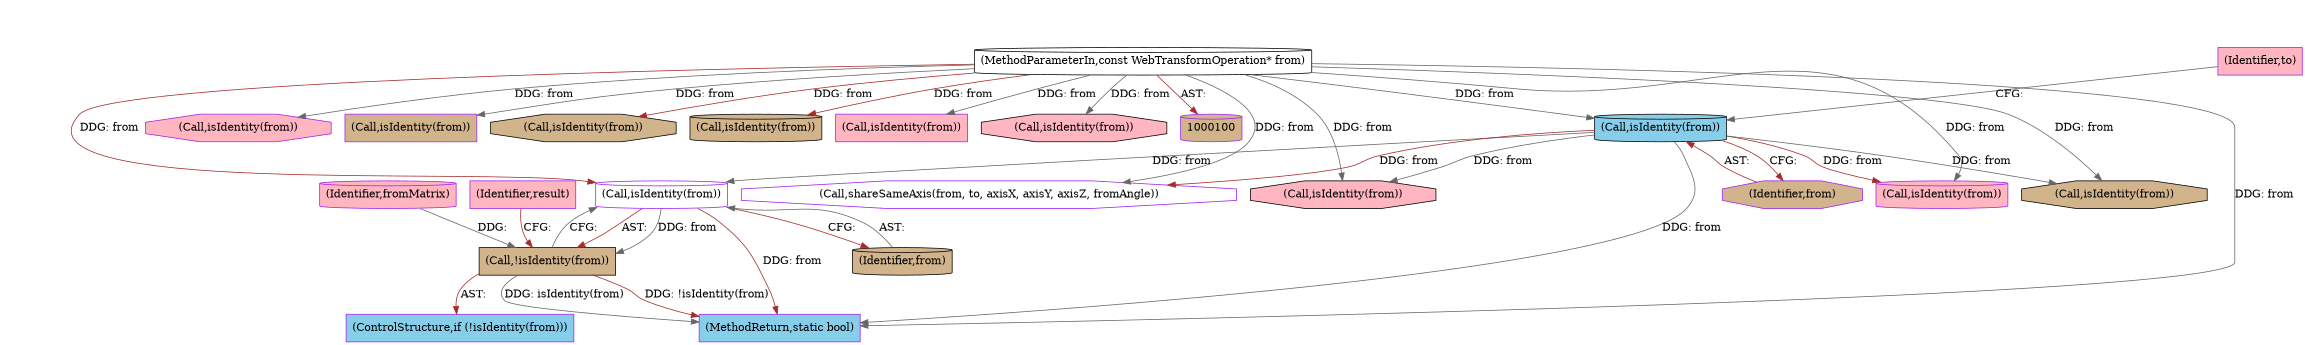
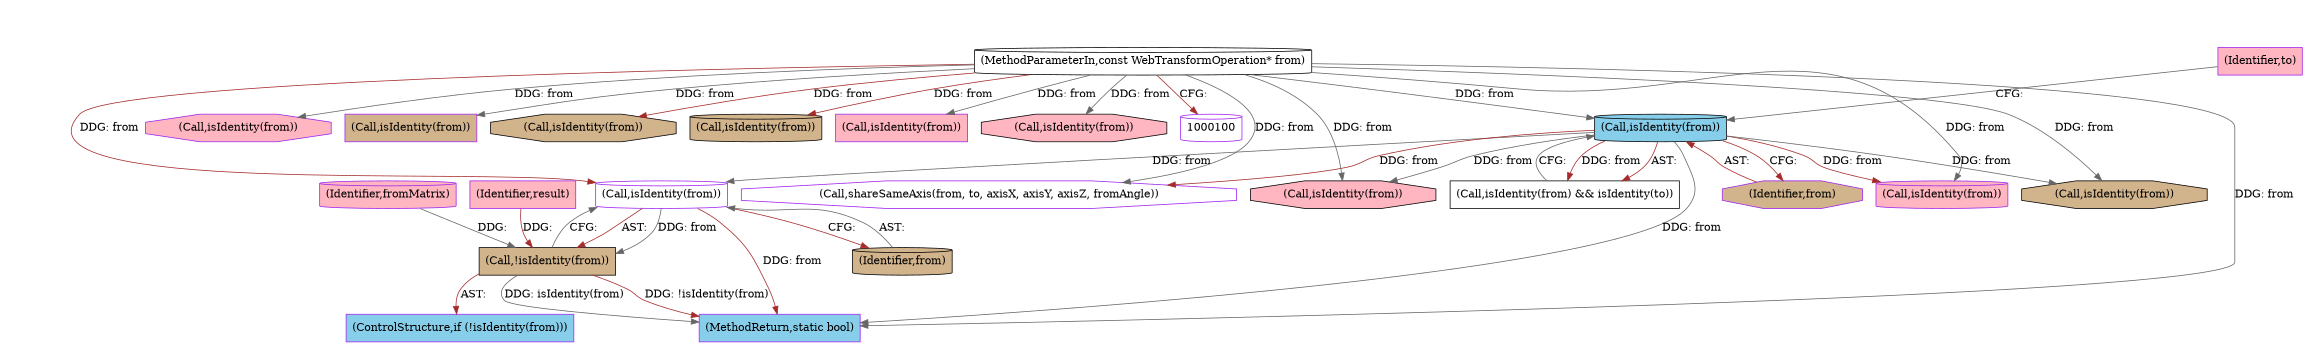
edge "(MethodParameterIn,const WebTransformOperation* from)" -> "1000100": label "AST: " -> "CFG: "
node "1000100": fillcolor tan -> white
node "(Call,isIdentity(from) && isIdentity(to))": added
edge "(Identifier,result)" -> "(Call,!isIdentity(from))": label "CFG: " -> "DDG: "
